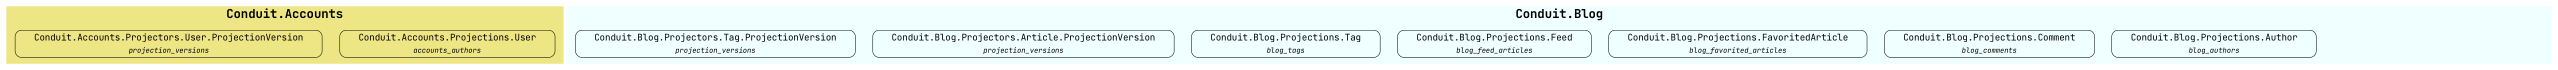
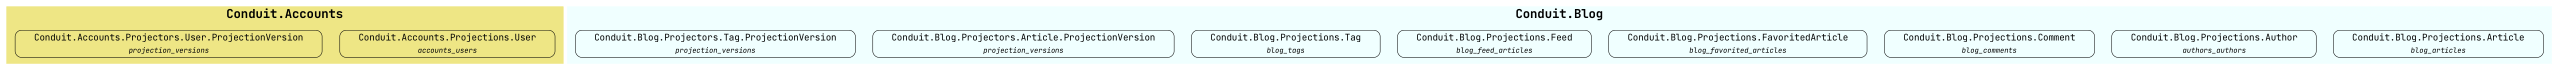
node "Conduit.Blog.Projections.Article": added
node "Conduit.Accounts.Projections.User": text "accounts_authors" -> "accounts_users"
node "Conduit.Blog.Projections.Author": text "blog_authors" -> "authors_authors"
